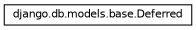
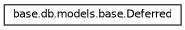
node "django.db.models.base.Deferred": label "django.db.models.base.Deferred" -> "base.db.models.base.Deferred"
